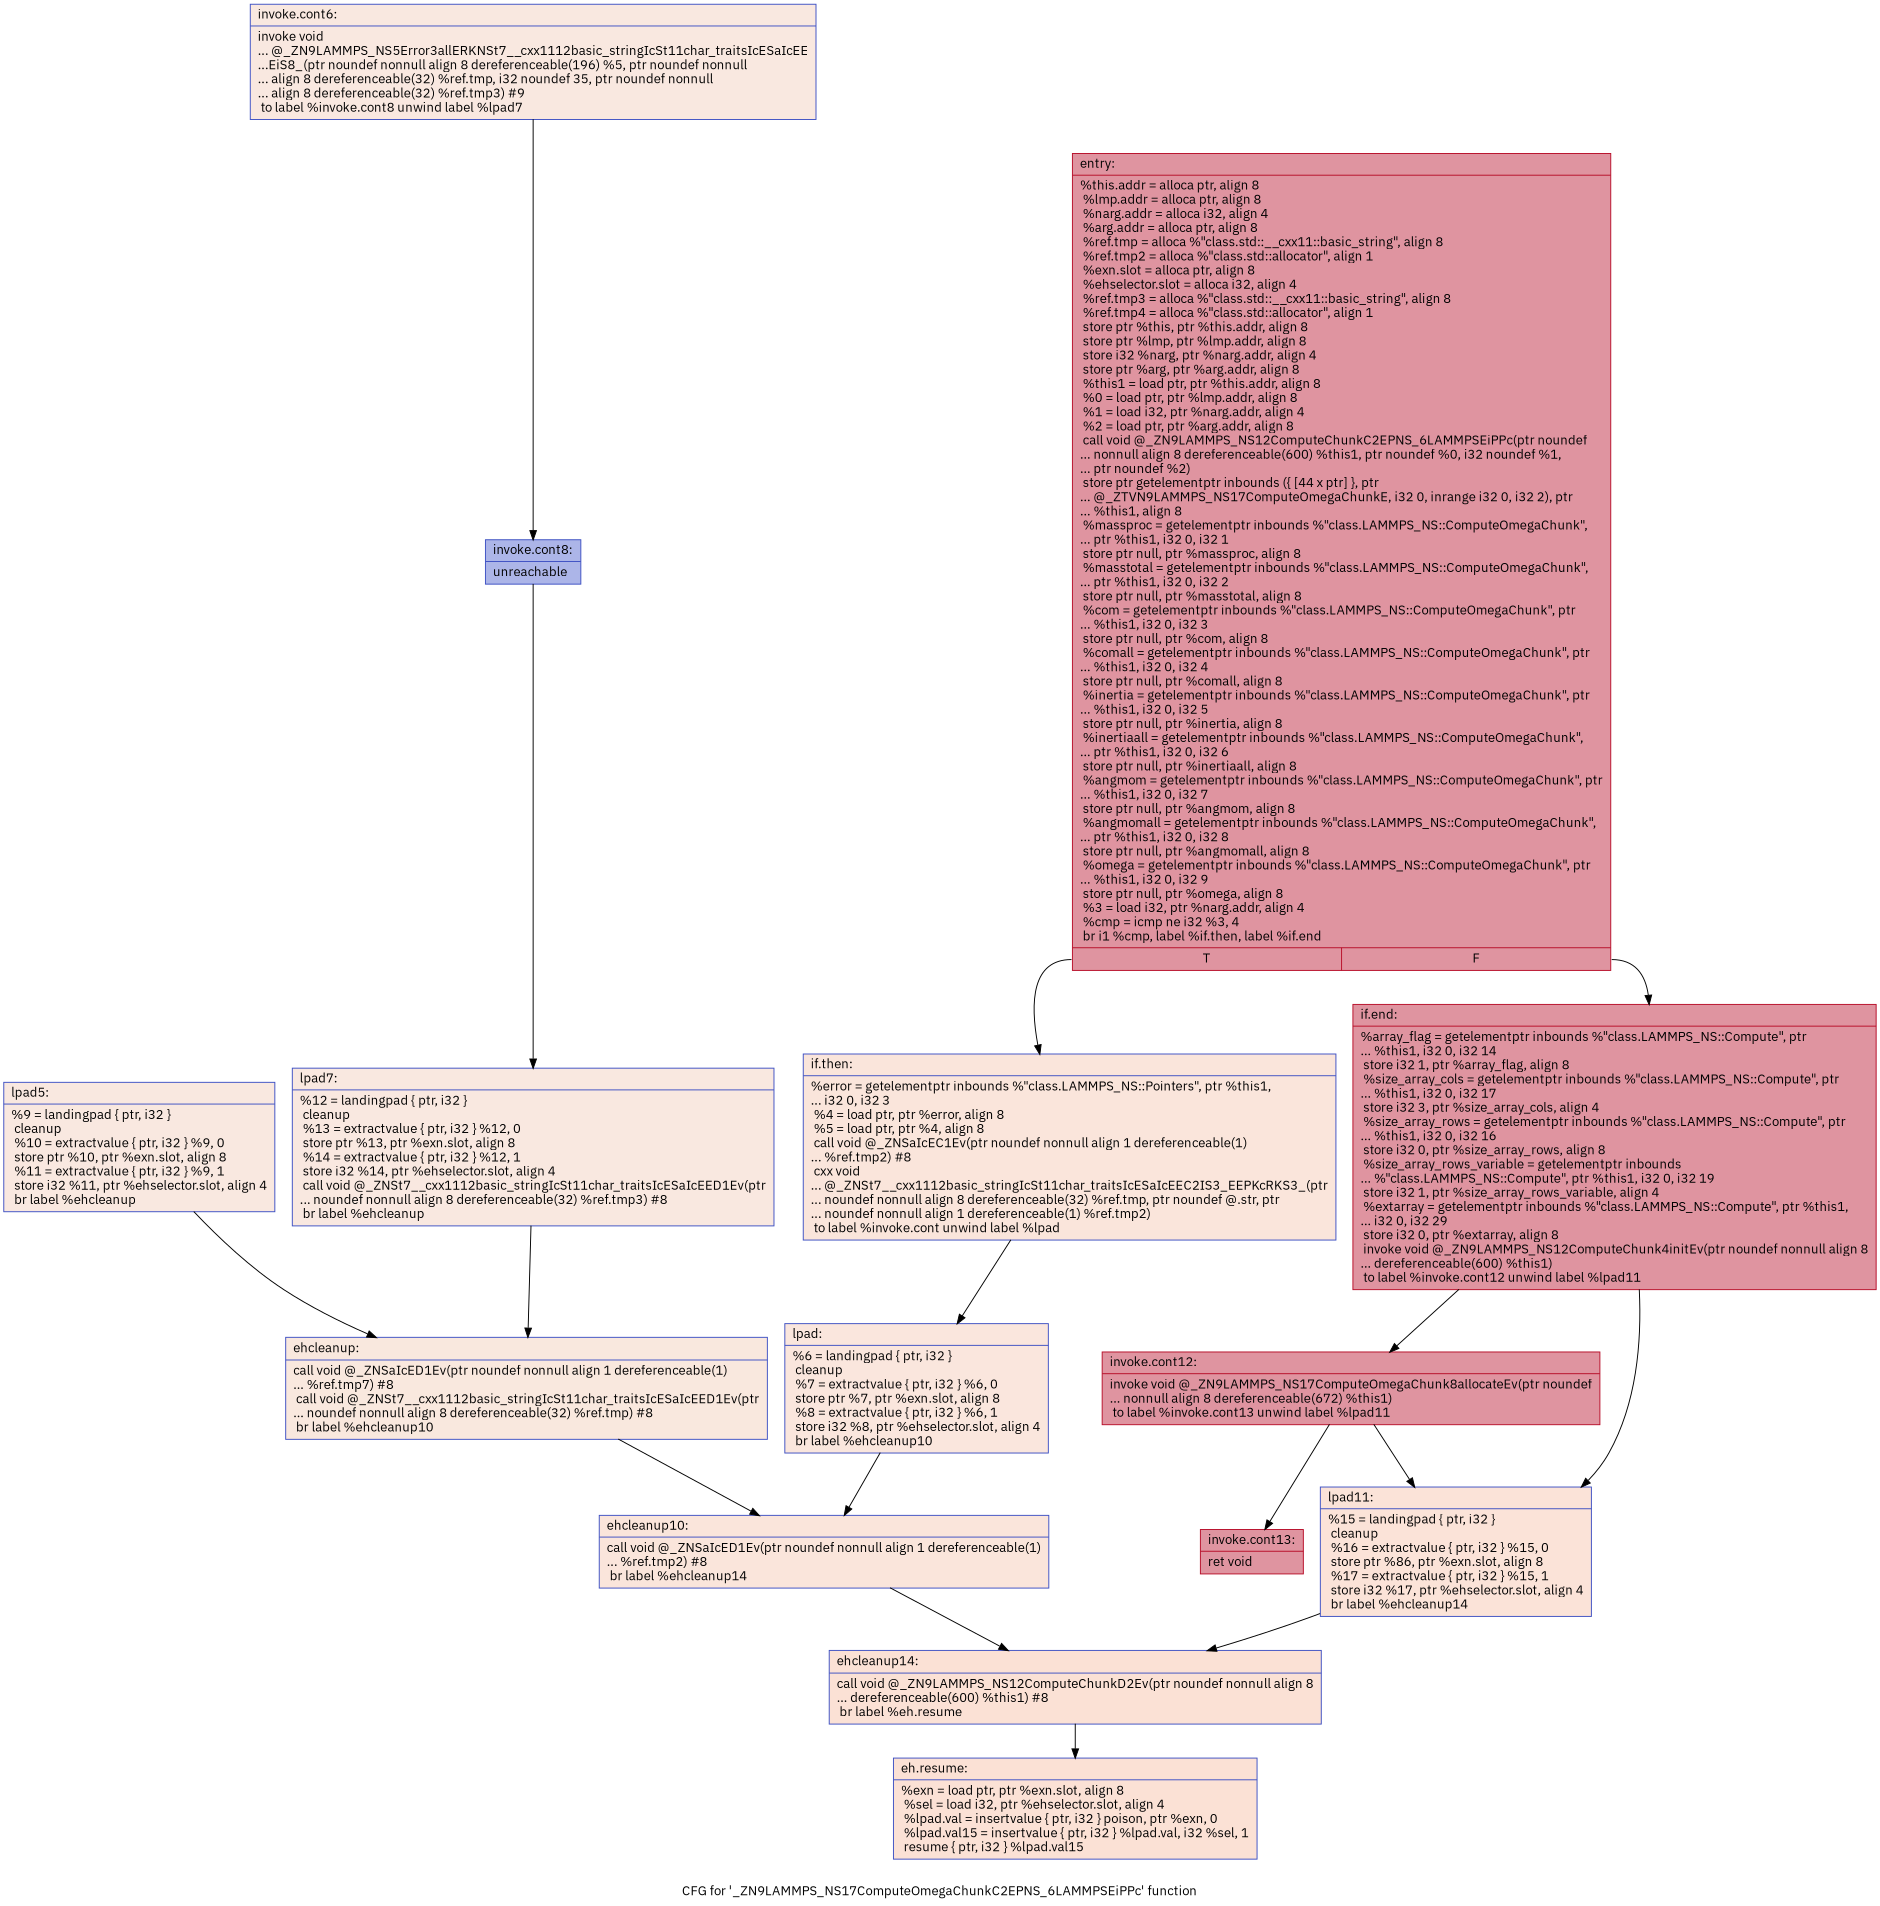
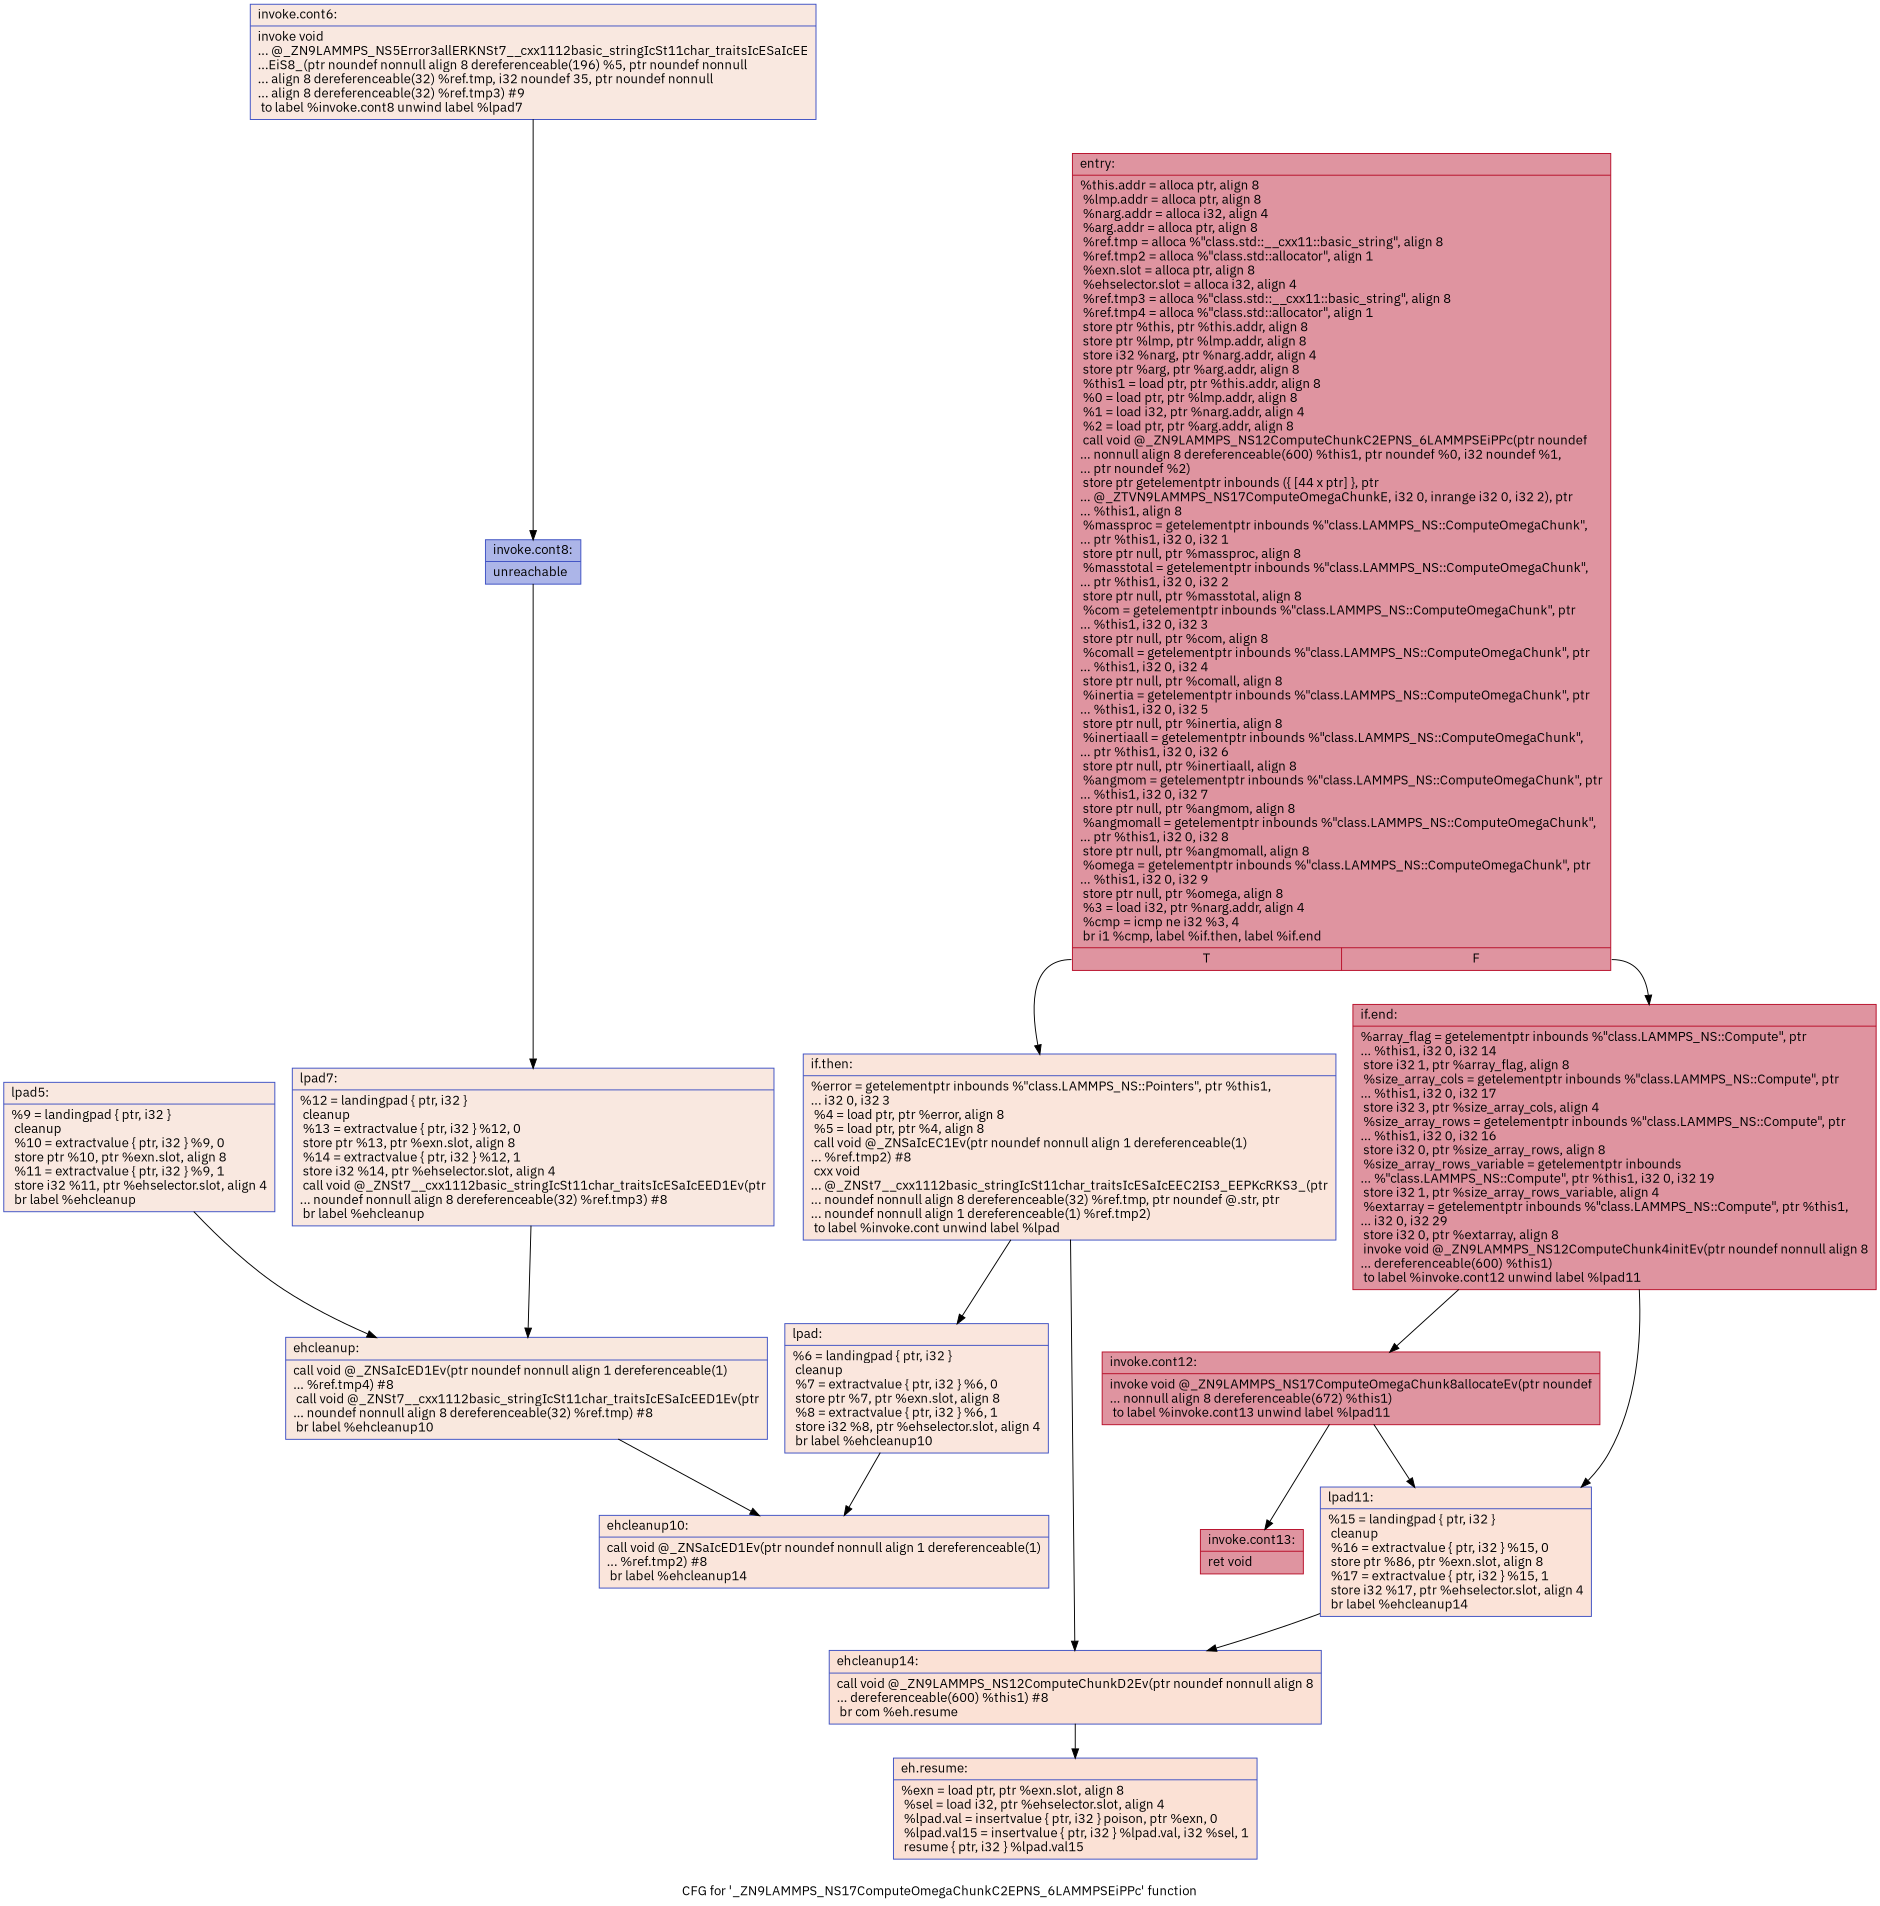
node "ehcleanup:": text "... %ref.tmp7) #8" -> "... %ref.tmp4) #8"
edge "ehcleanup10:" -> "ehcleanup14:": now "if.then:" -> "ehcleanup14:"
node "ehcleanup14:": text "br label %eh.resume" -> "br com %eh.resume"
